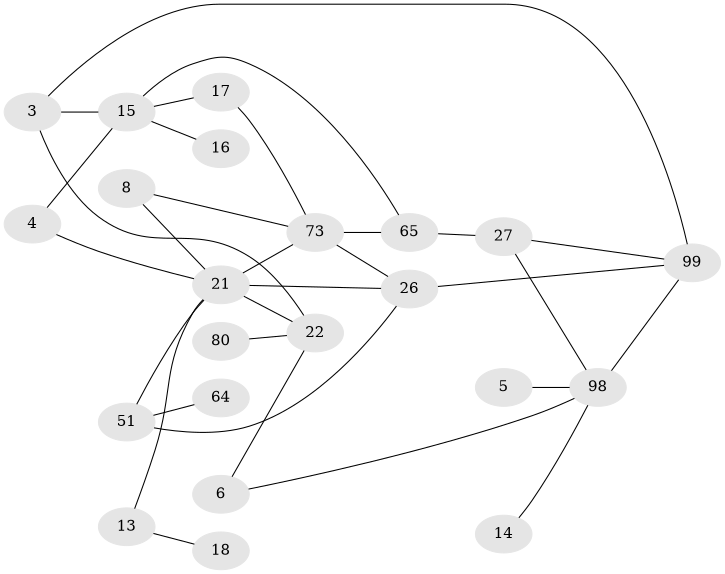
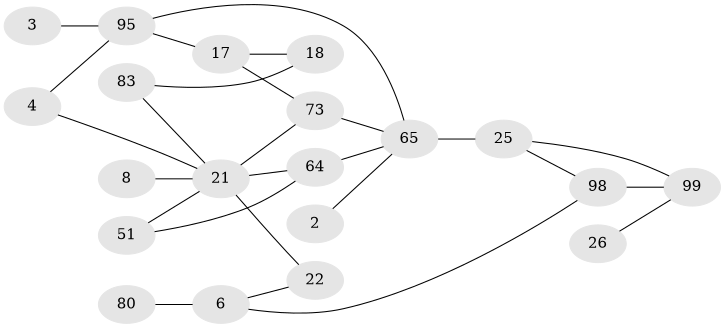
edge "3" -- "99": removed
edge "17" -- "18": added
node "15": label "15" -> "95"
node "16": removed
edge "65" -- "64": added
edge "8" -- "73": removed
node "2": added
node "27": label "27" -> "25"
edge "3" -- "22": removed
edge "73" -- "26": removed
edge "21" -- "26": now "21" -- "64"
edge "22" -- "80": now "6" -- "80"
node "5": removed
edge "26" -- "51": removed
node "13": label "13" -> "83"
node "14": removed
